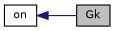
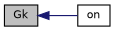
edge "Gk" -> "on": reversed
